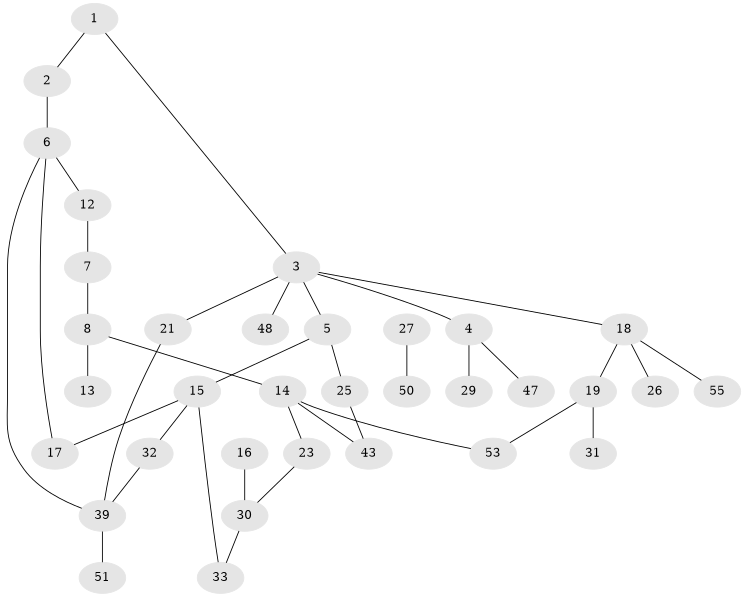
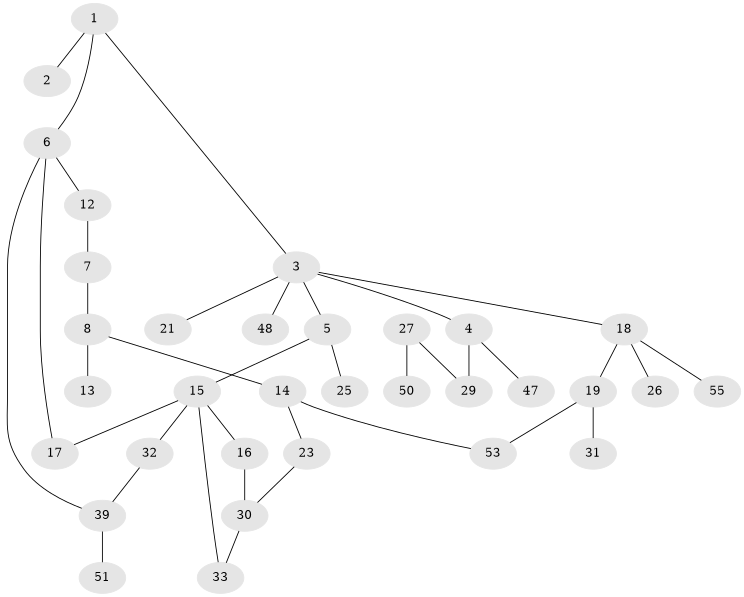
edge "2" -- "6": now "1" -- "6"
edge "27" -- "29": added
edge "21" -- "39": removed
edge "15" -- "16": added
node "43": removed
